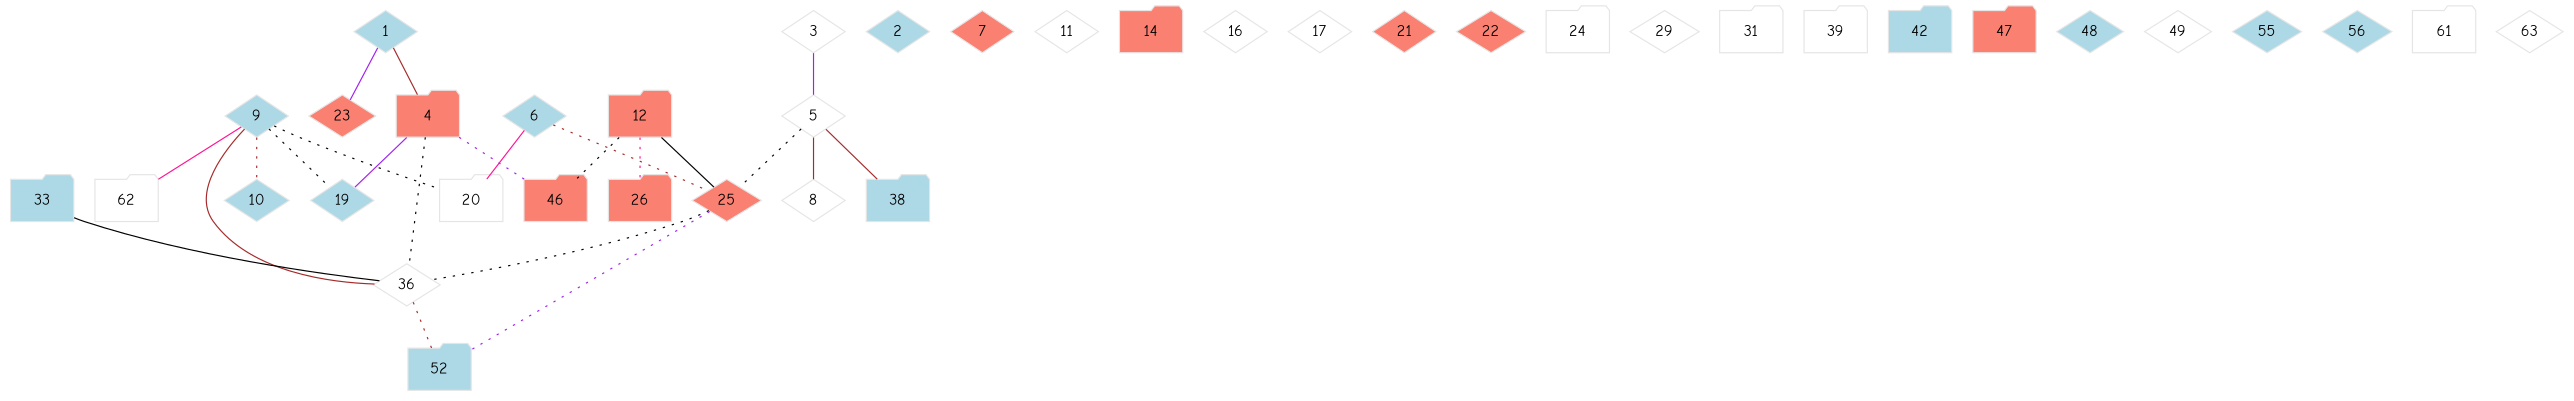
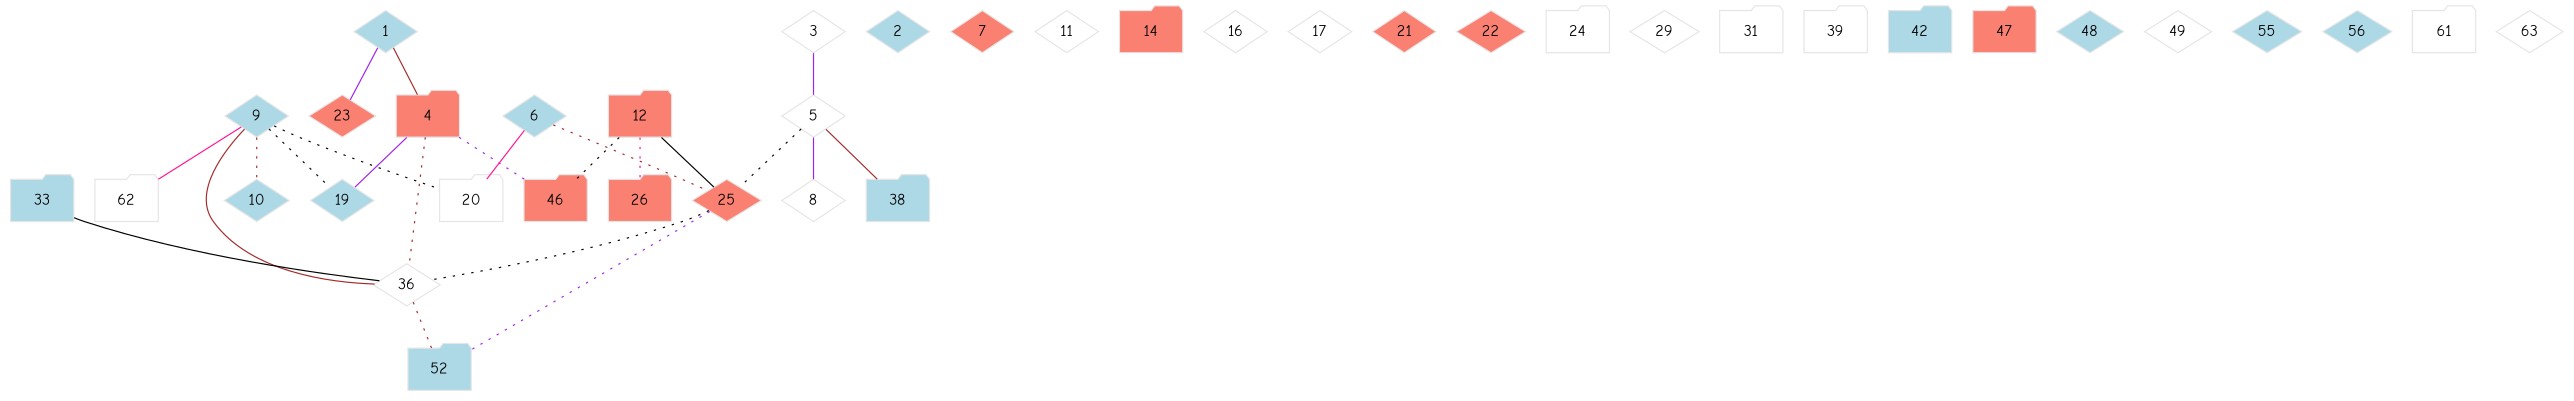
edge "5" -- "8": color brown -> purple
edge "4" -- "36": color black -> brown
